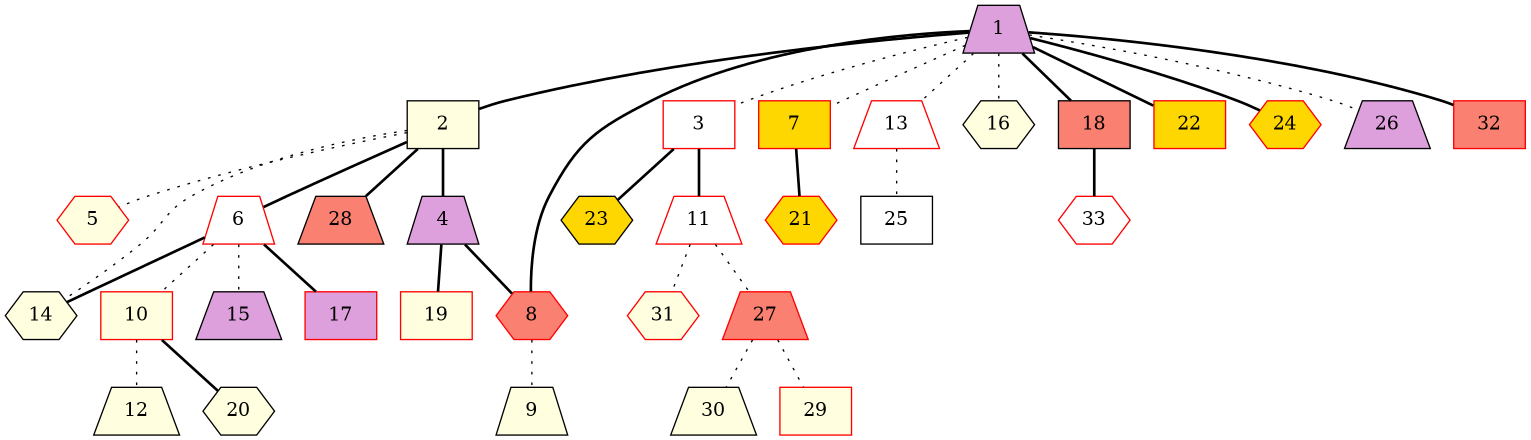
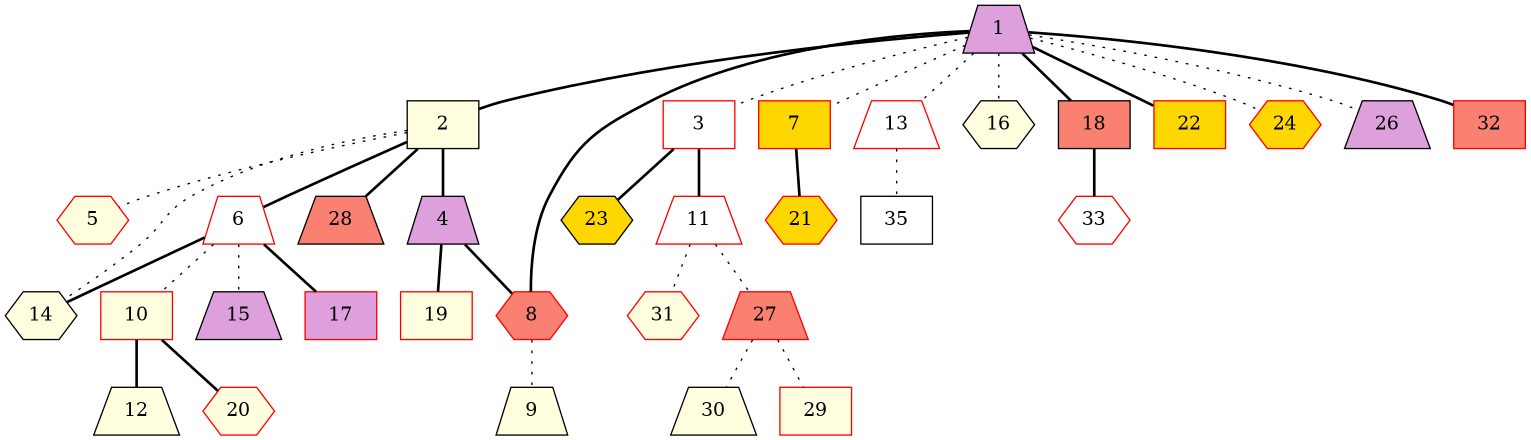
edge "1" -- "24": style bold -> dotted
node "25": label "25" -> "35"
edge "10" -- "12": style dotted -> bold
node "20": color black -> red
